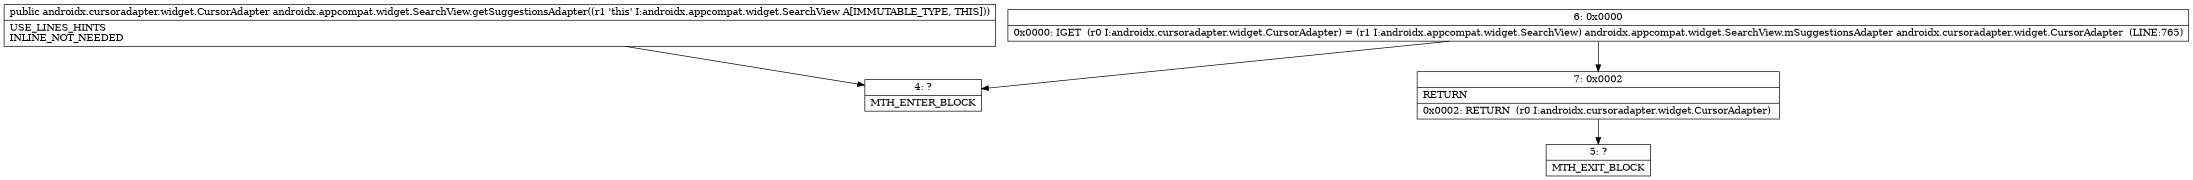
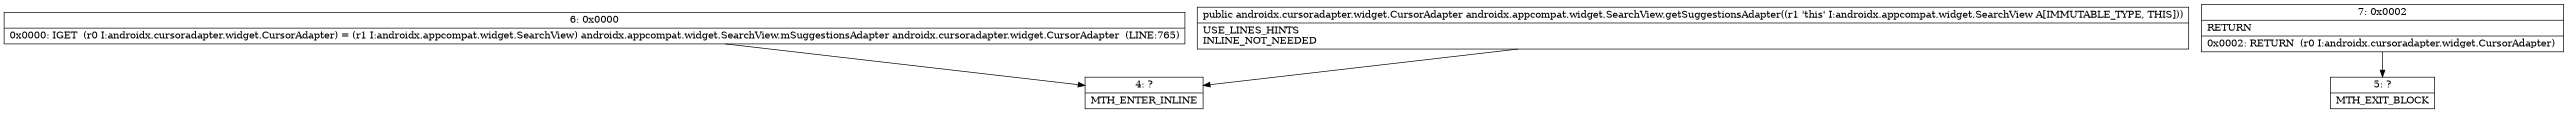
edge "6: 0x0000" -> "7: 0x0002": removed
node "4: ?": text "MTH_ENTER_BLOCK" -> "MTH_ENTER_INLINE"
